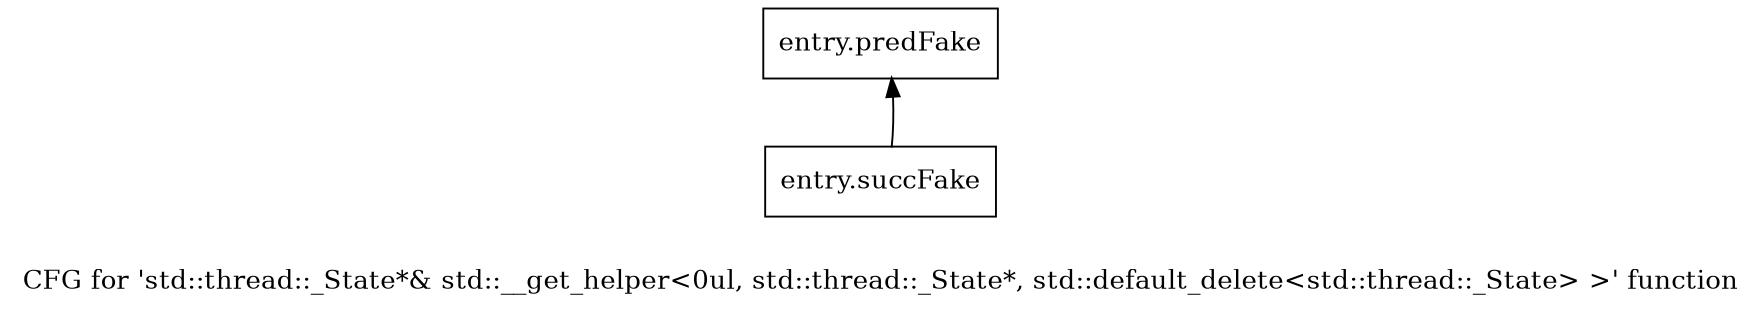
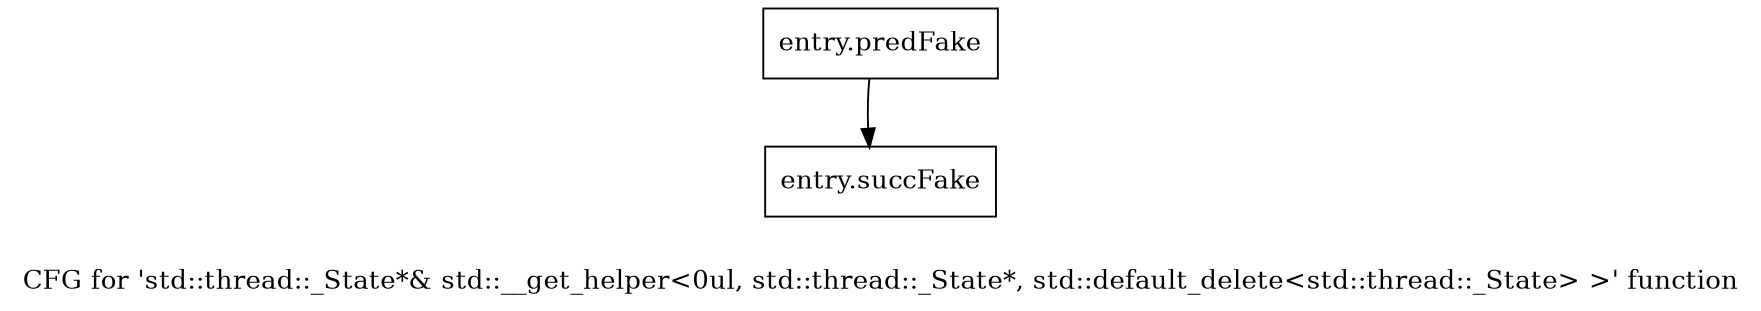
edge "entry.succFake" -> "entry.predFake": reversed
